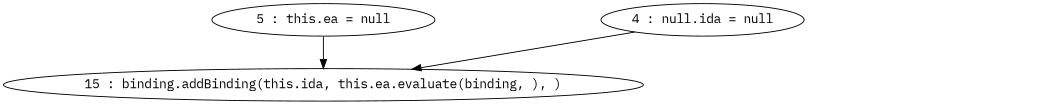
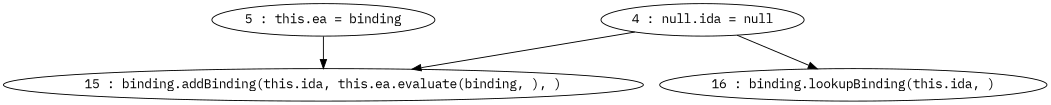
node "5 : this.ea = null": label "5 : this.ea = null" -> "5 : this.ea = binding"
node "16 : binding.lookupBinding(this.ida, )": added
